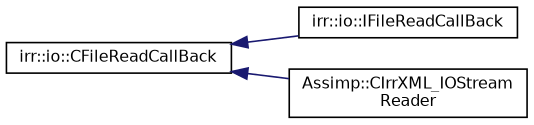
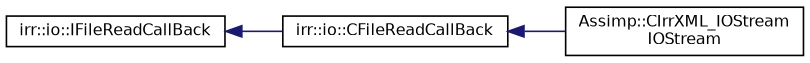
edge "irr::io::IFileReadCallBack" -> "irr::io::CFileReadCallBack": reversed
node "Assimp::CIrrXML_IOStream Reader": label "Assimp::CIrrXML_IOStream Reader" -> "Assimp::CIrrXML_IOStream IOStream"
